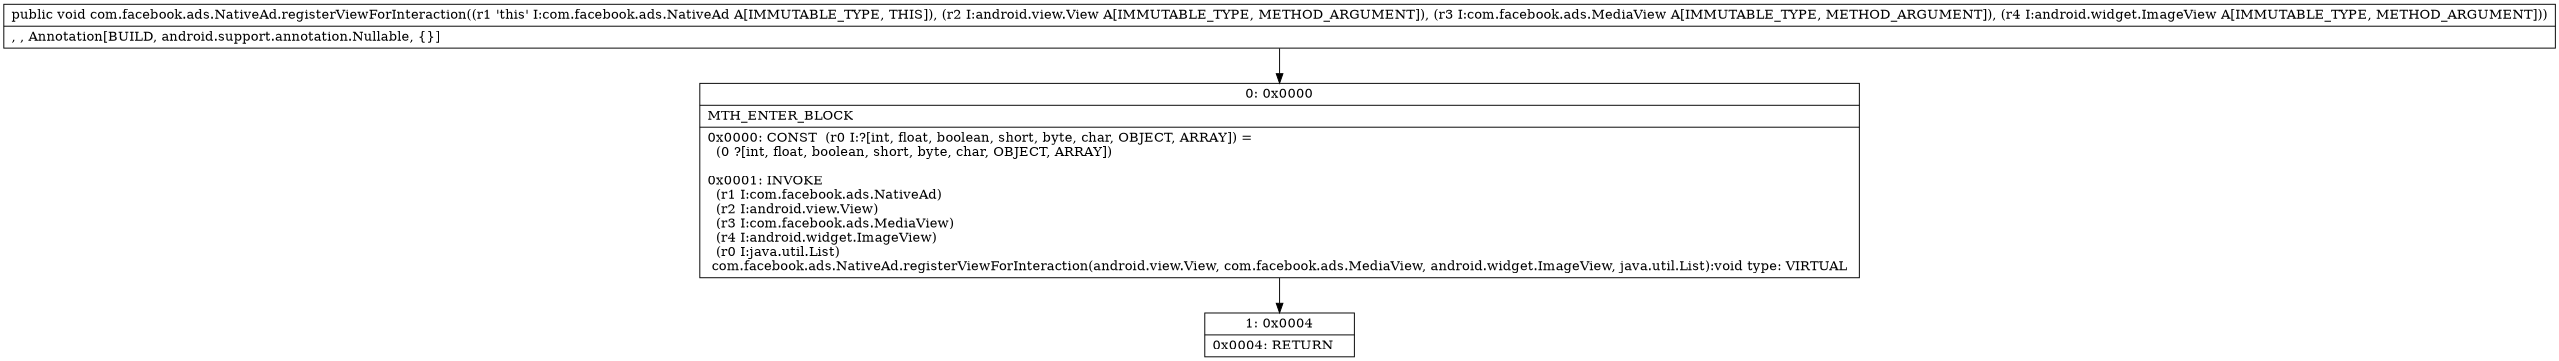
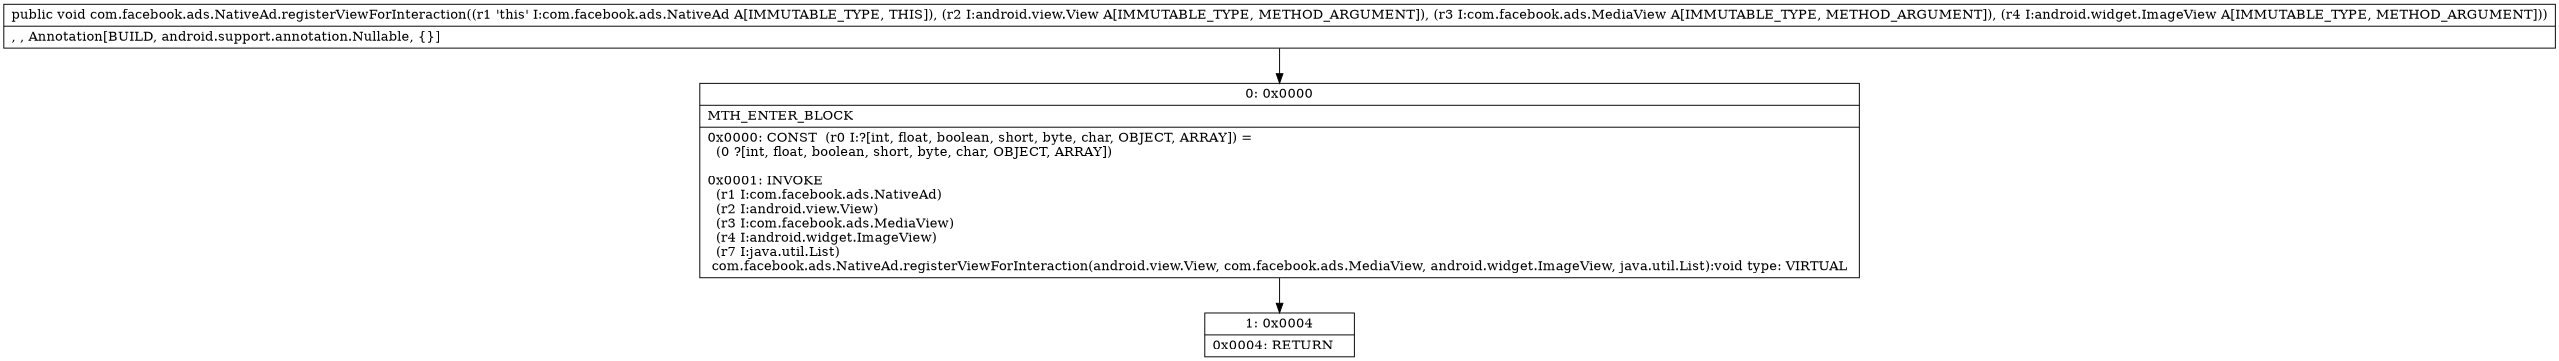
node "0: 0x0000": text "(r0 I:java.util.List)" -> "(r7 I:java.util.List)"
